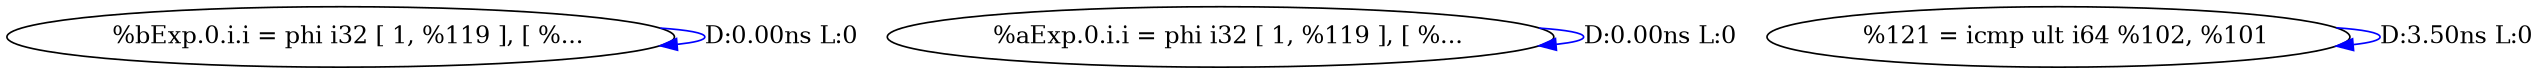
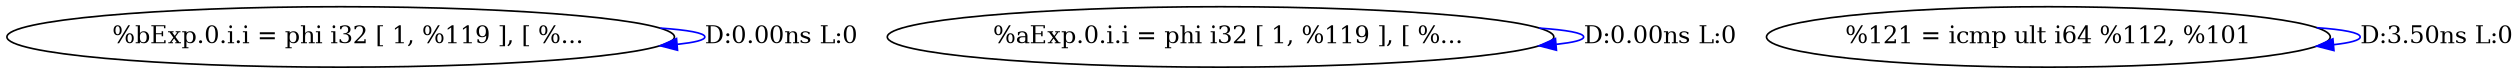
node "%121 = icmp ult i64 %102, %101": label "%121 = icmp ult i64 %102, %101" -> "%121 = icmp ult i64 %112, %101"
